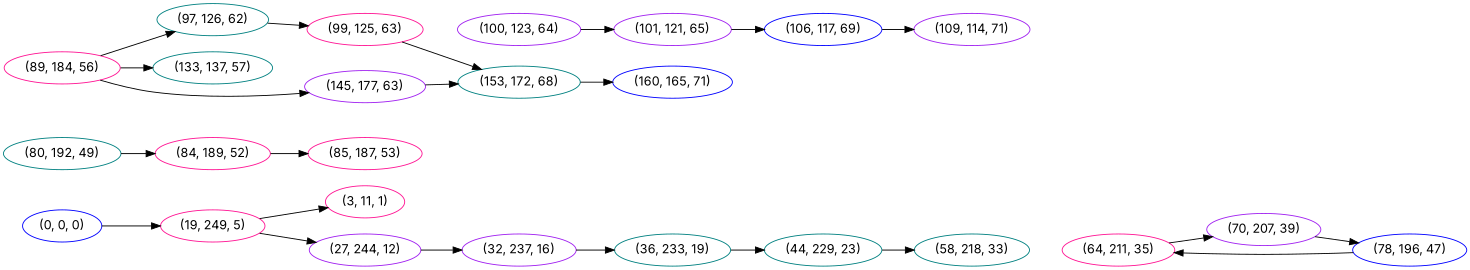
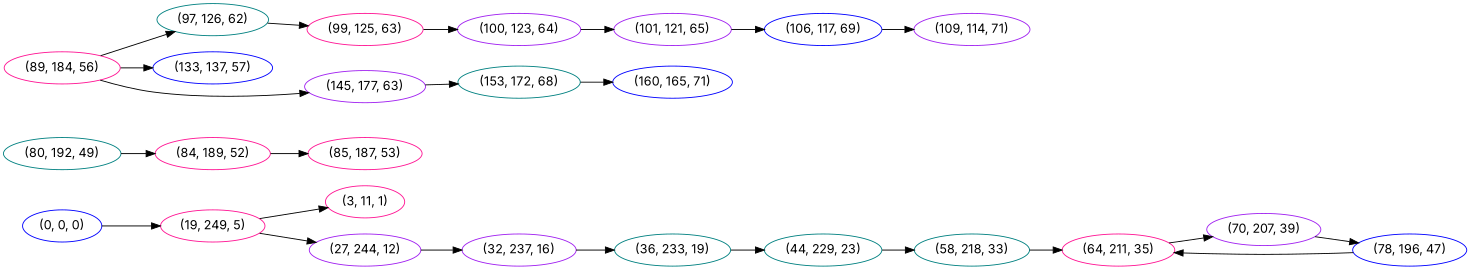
edge "(99, 125, 63)" -> "(153, 172, 68)": now "(99, 125, 63)" -> "(100, 123, 64)"
node "(133, 137, 57)": color teal -> blue
edge "(58, 218, 33)" -> "(64, 211, 35)": added
